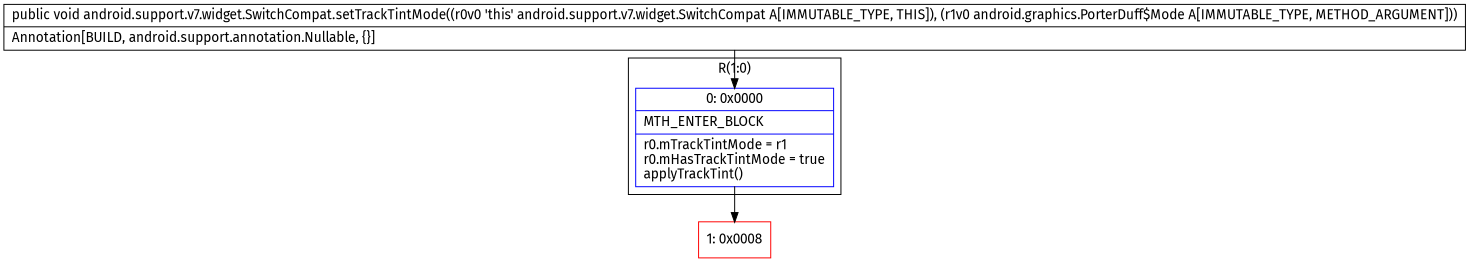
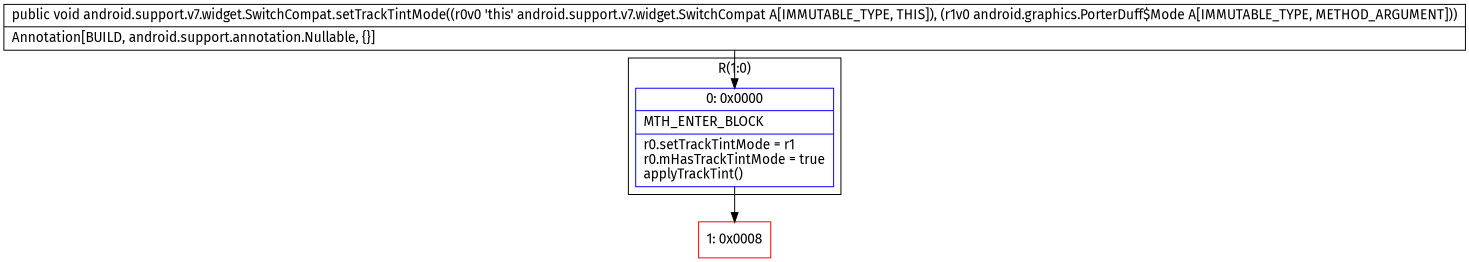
node "0: 0x0000": text "r0.mTrackTintMode = r1" -> "r0.setTrackTintMode = r1"
